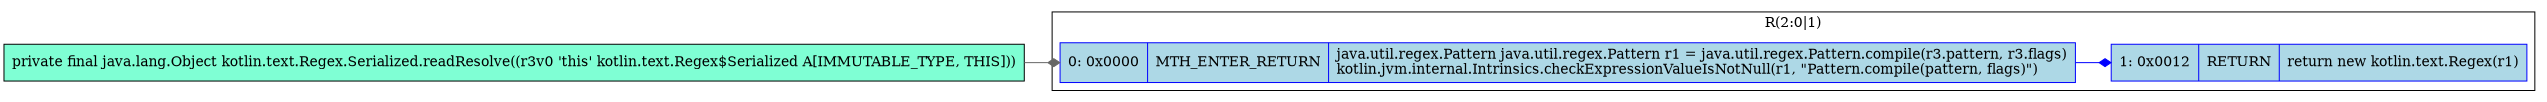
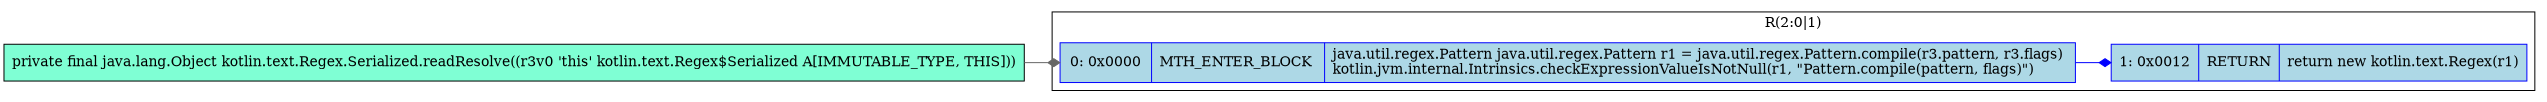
node "0: 0x0000": text "MTH_ENTER_RETURN" -> "MTH_ENTER_BLOCK"
